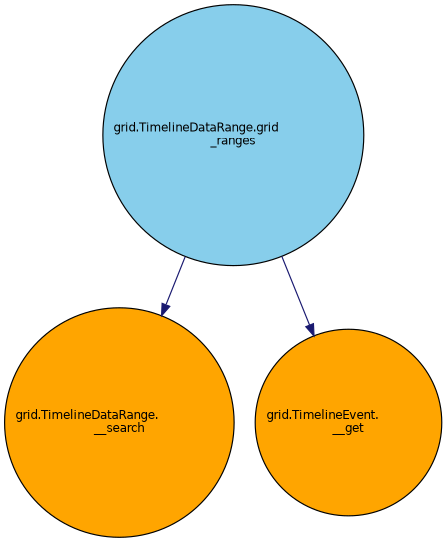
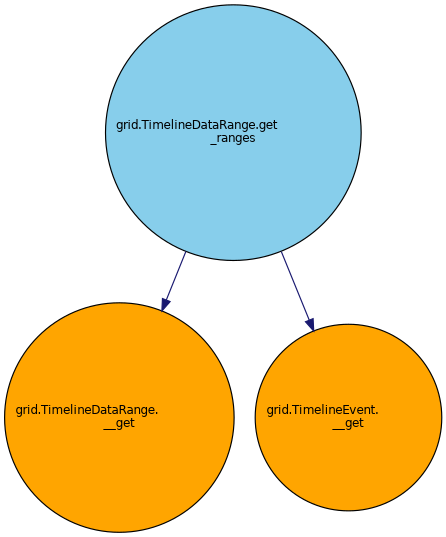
node "grid.TimelineDataRange.grid _ranges": label "grid.TimelineDataRange.grid _ranges" -> "grid.TimelineDataRange.get _ranges"
node "grid.TimelineDataRange. __search": label "grid.TimelineDataRange. __search" -> "grid.TimelineDataRange. __get"
